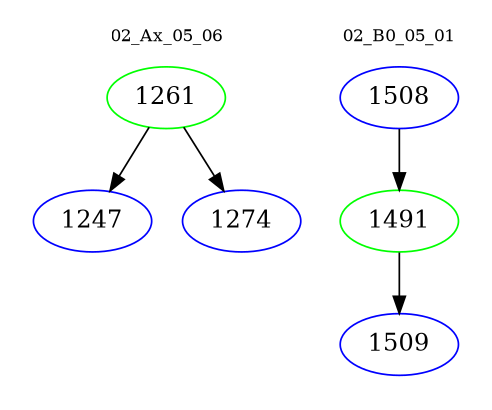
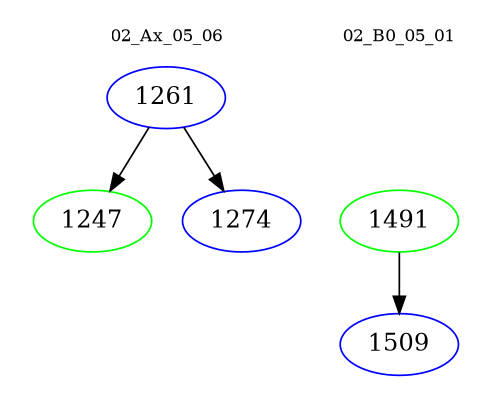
node "1261": color green -> blue
node "1508": removed
node "1247": color blue -> green
